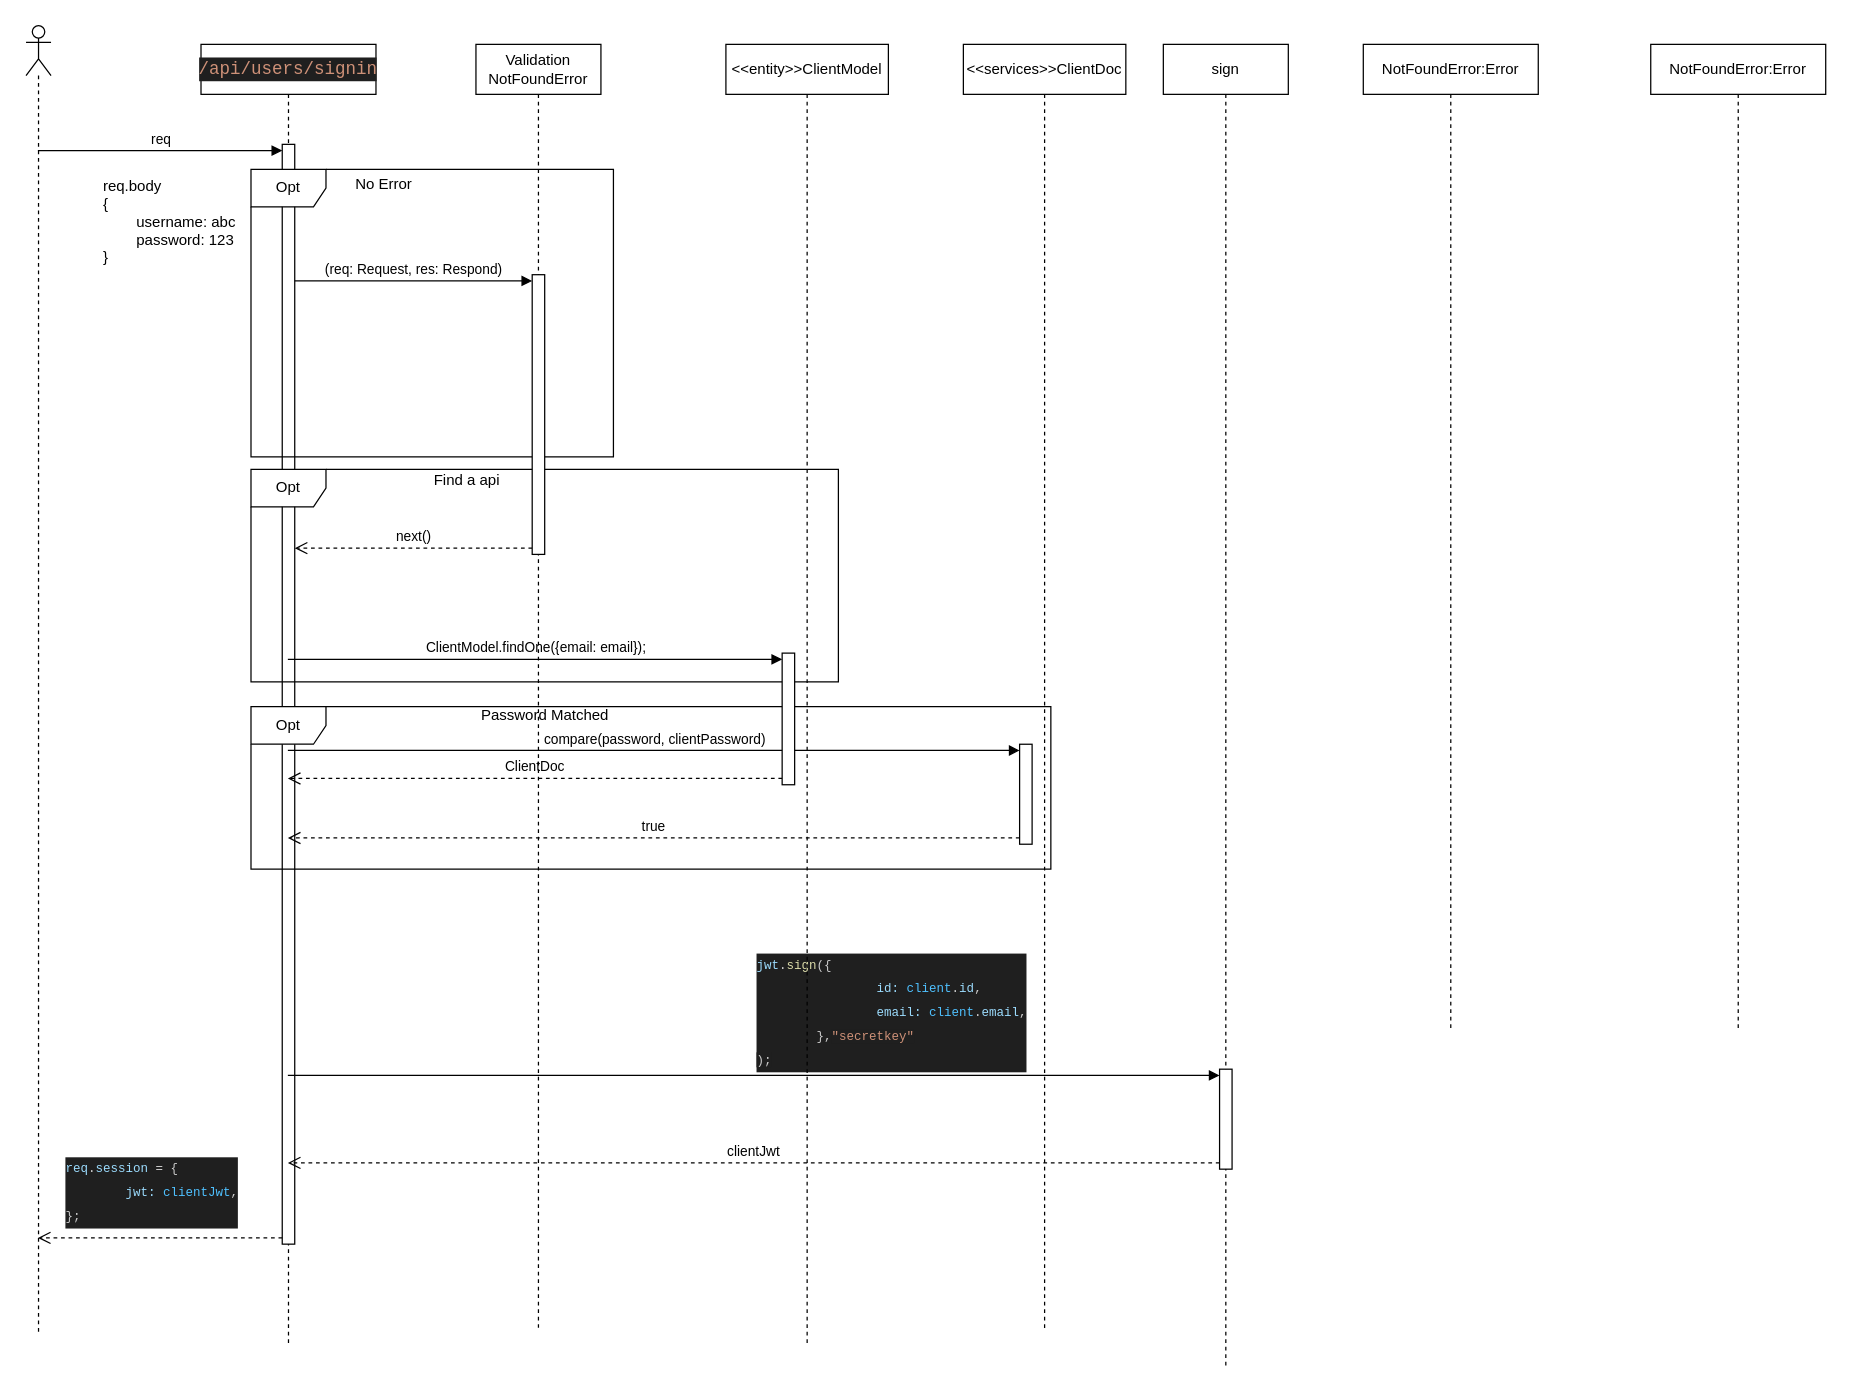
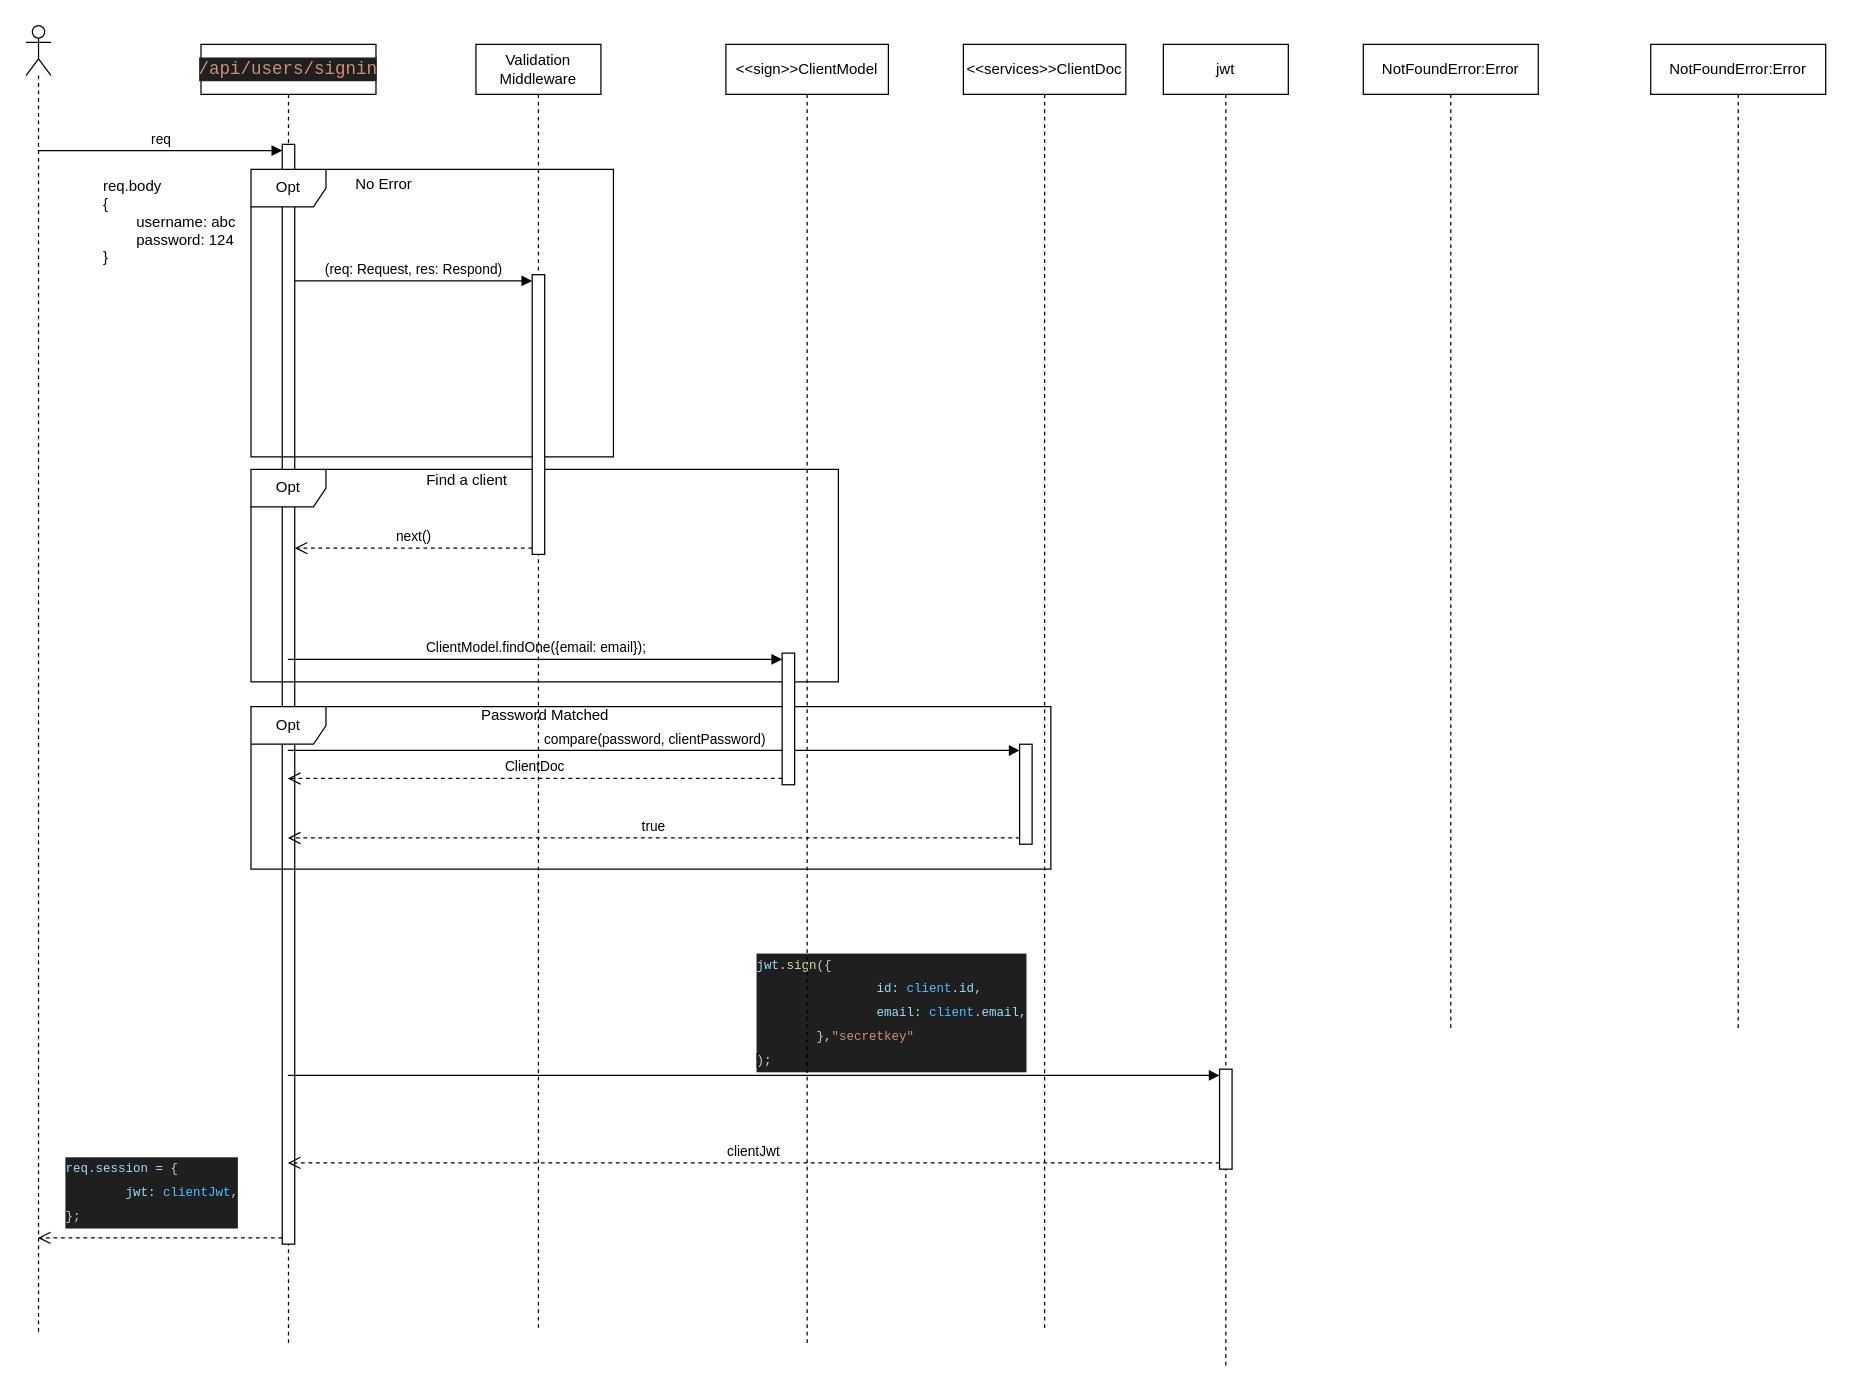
node "Validation NotFoundError": label "Validation NotFoundError" -> "Validation Middleware"
node "<<entity>>ClientModel": label "<<entity>>ClientModel" -> "<<sign>>ClientModel"
node "sign": label "sign" -> "jwt"
node "req.body { username: abc password: 123 }": label "req.body { username: abc password: 123 }" -> "req.body { username: abc password: 124 }"
node "Find a api": label "Find a api" -> "Find a client"
